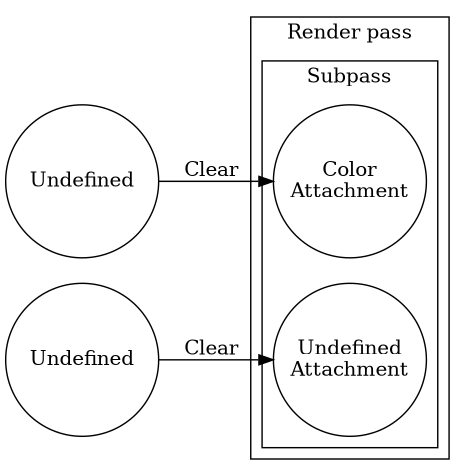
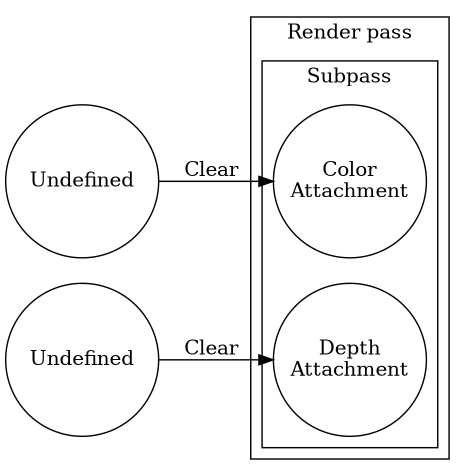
node "Undefined Attachment": label "Undefined Attachment" -> "Depth Attachment"
